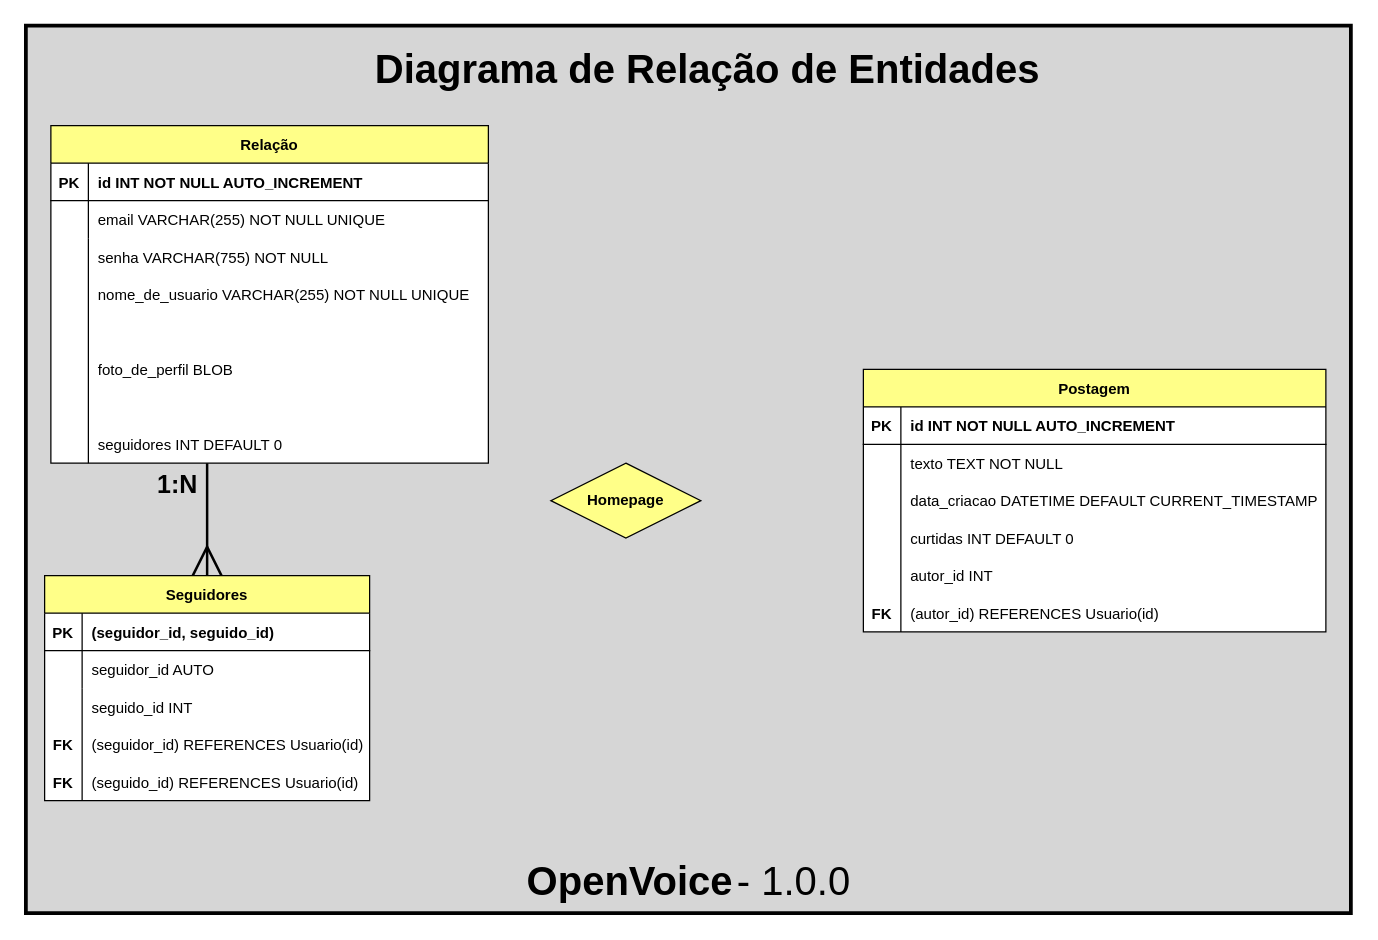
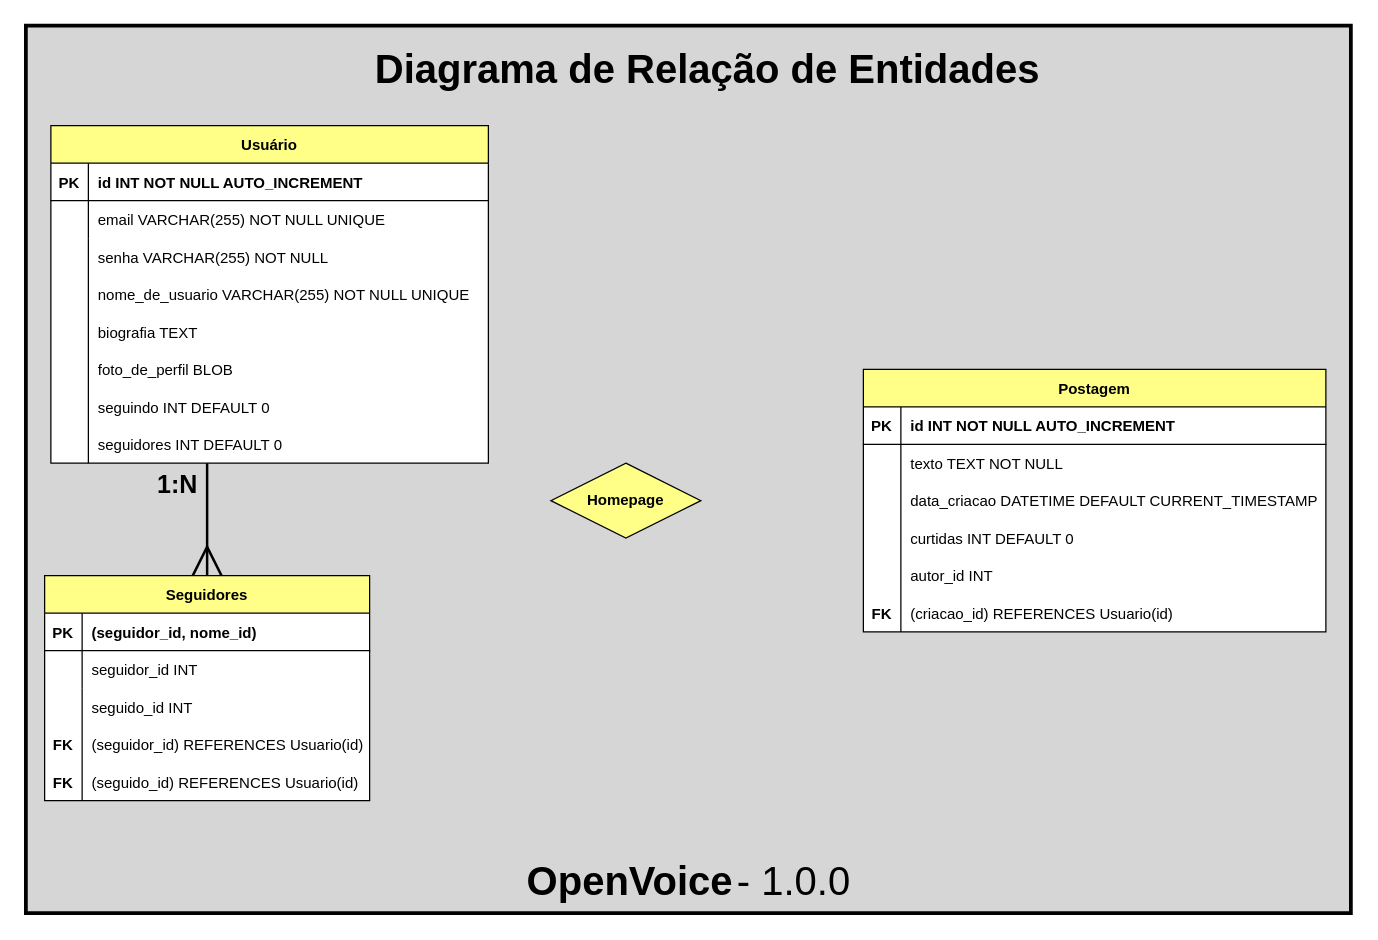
node "Relação": label "Relação" -> "Usuário"
node "senha VARCHAR(755) NOT NULL": label "senha VARCHAR(755) NOT NULL" -> "senha VARCHAR(255) NOT NULL"
node "biografia TEXT": added
node "seguindo INT DEFAULT 0": added
node "(autor_id) REFERENCES Usuario(id)": label "(autor_id) REFERENCES Usuario(id)" -> "(criacao_id) REFERENCES Usuario(id)"
node "(seguidor_id, seguido_id)": label "(seguidor_id, seguido_id)" -> "(seguidor_id, nome_id)"
node "seguidor_id AUTO": label "seguidor_id AUTO" -> "seguidor_id INT"
